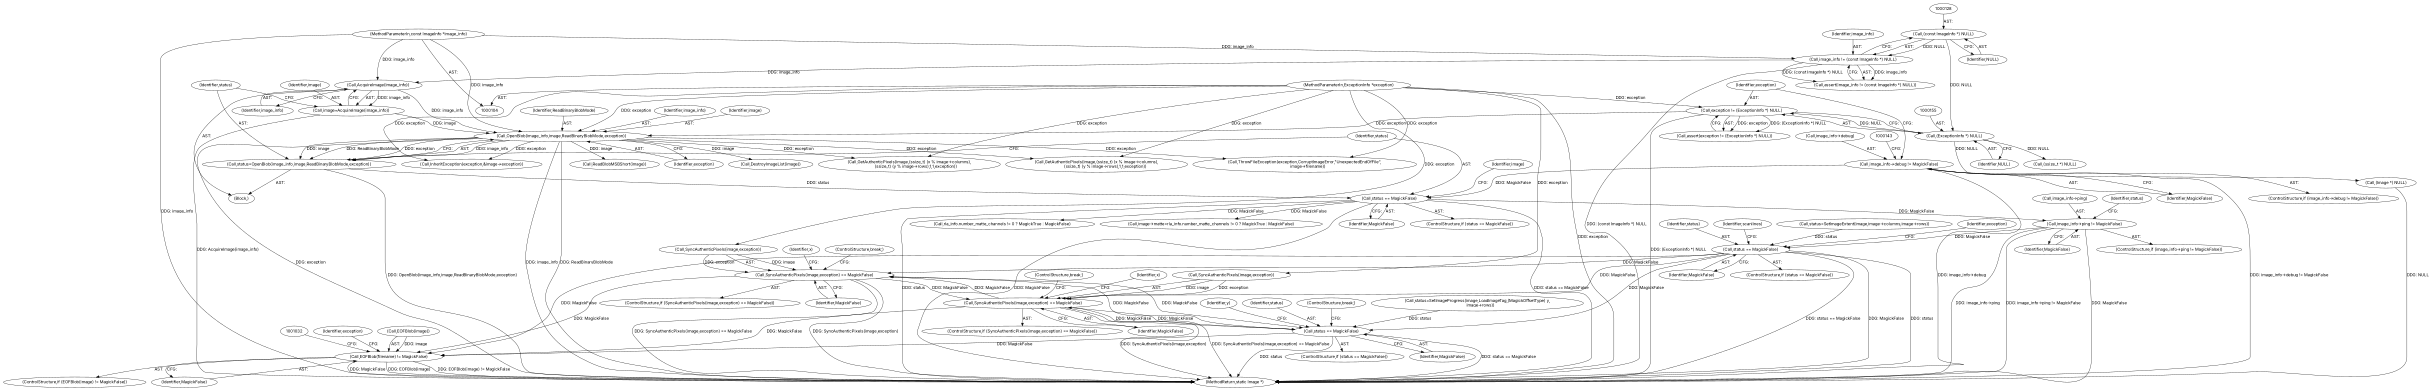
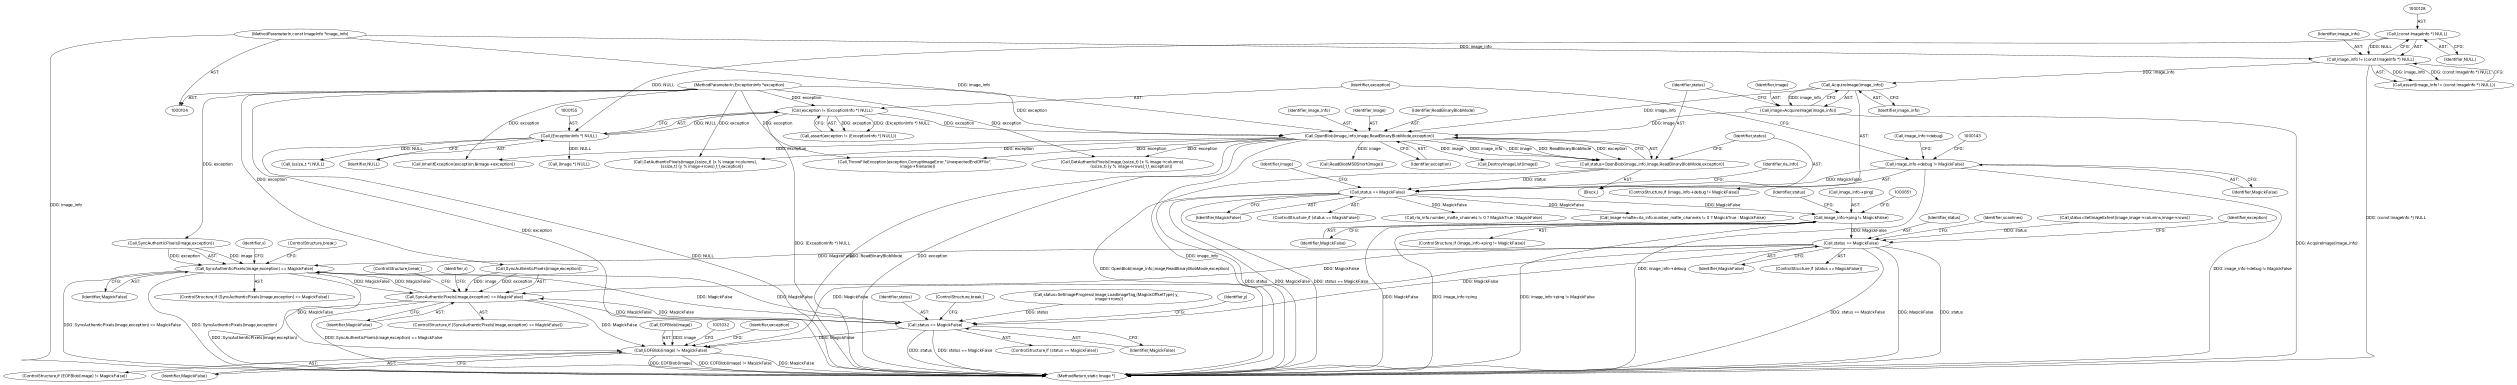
edge "(MethodParameterIn,const ImageInfo *image_info)" -> "(Call,AcquireImage(image_info))": removed, label "DDG: image_info"
edge "(Call,image_info->debug)" -> "(Call,image_info->debug != MagickFalse)": label "AST: " -> "CFG: "
node "(Identifier,rla_info)": added
node "1000651": added
node "(Call,EOFBlob(filename) != MagickFalse)": label "(Call,EOFBlob(filename) != MagickFalse)" -> "(Call,EOFBlob(image) != MagickFalse)"
edge "(Call,(Image *) NULL)" -> "(MethodReturn,static Image *)": now "(Call,(ExceptionInfo *) NULL)" -> "(MethodReturn,static Image *)"
